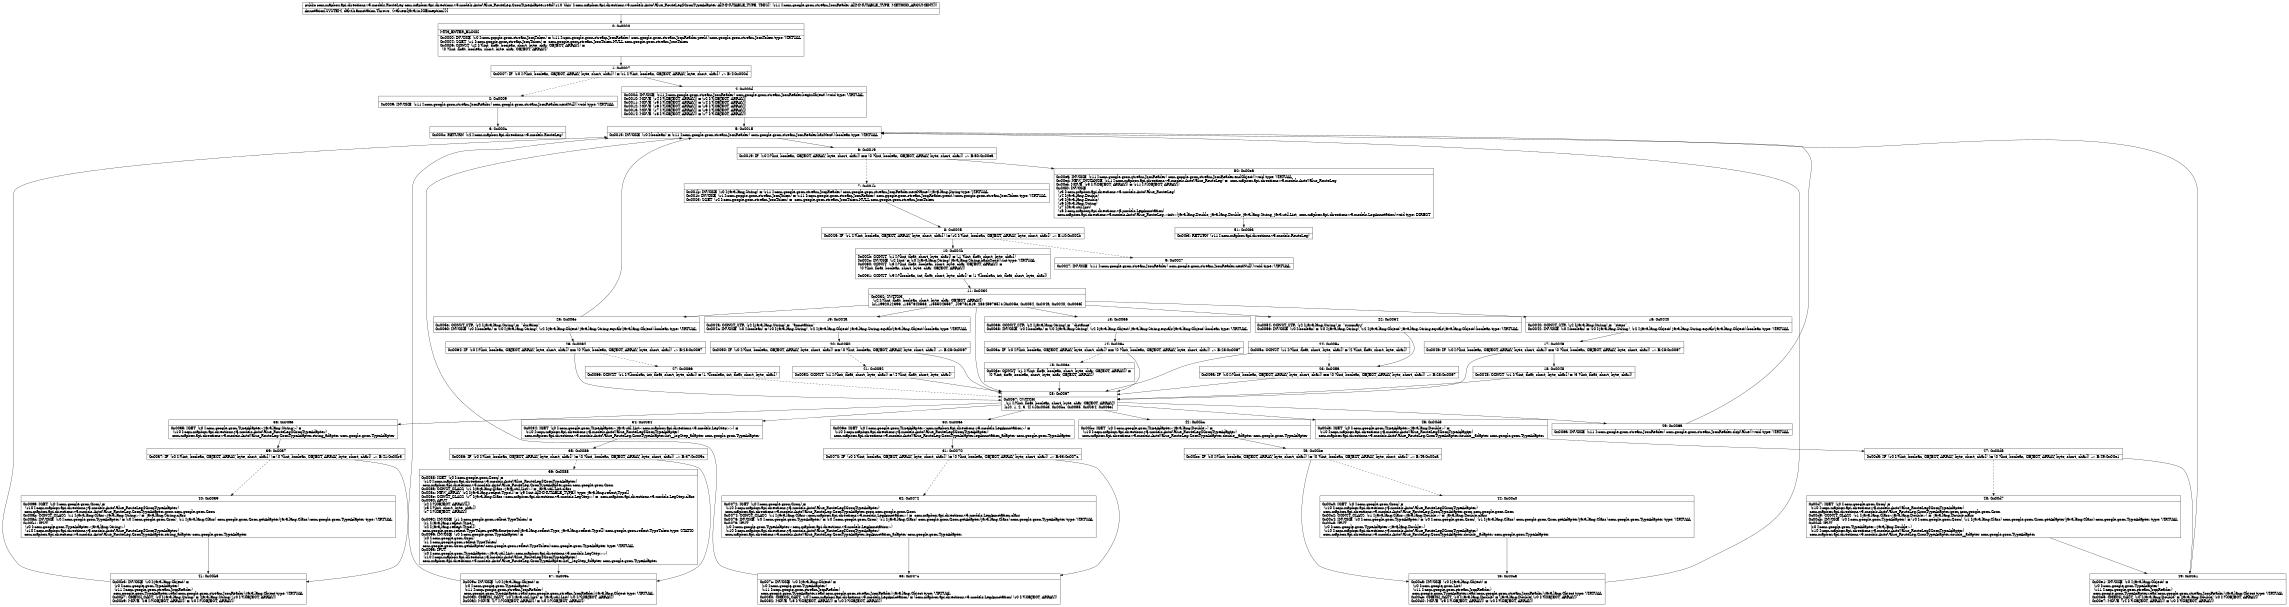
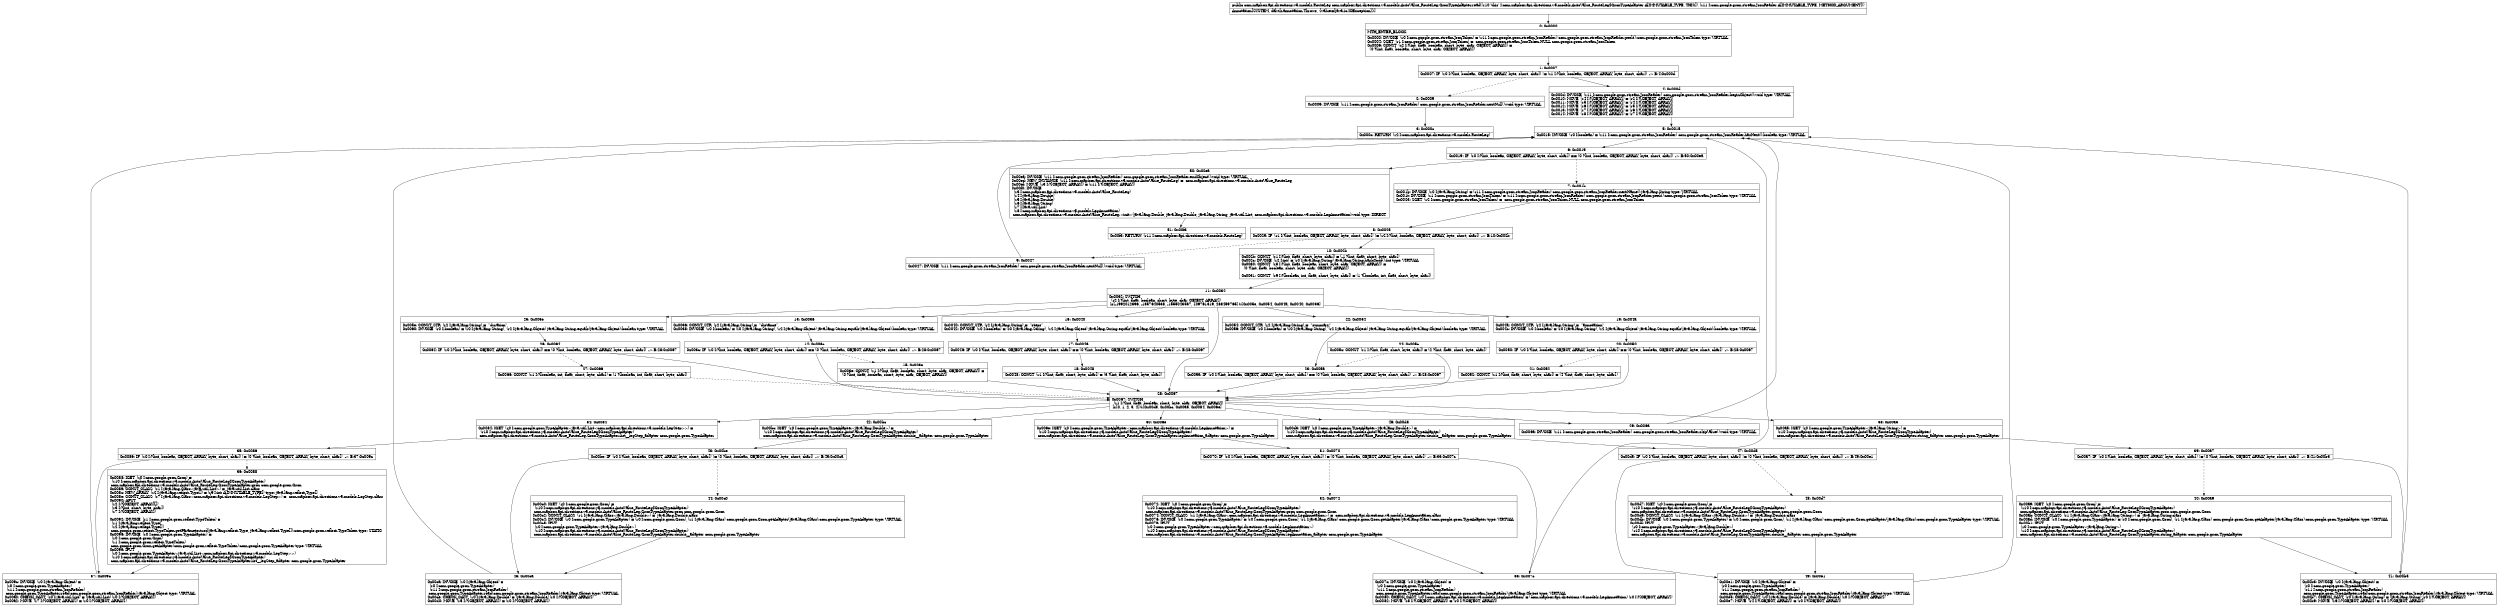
edge "25: 0x005e" -> "5: 0x0015": now "9: 0x0027" -> "5: 0x0015"
edge "17: 0x0046" -> "28: 0x0067": removed
node "45: 0x00ca": text "(r0 I:com.google.gson.List)" -> "(r0 I:com.google.gson.TypeAdapter)"
